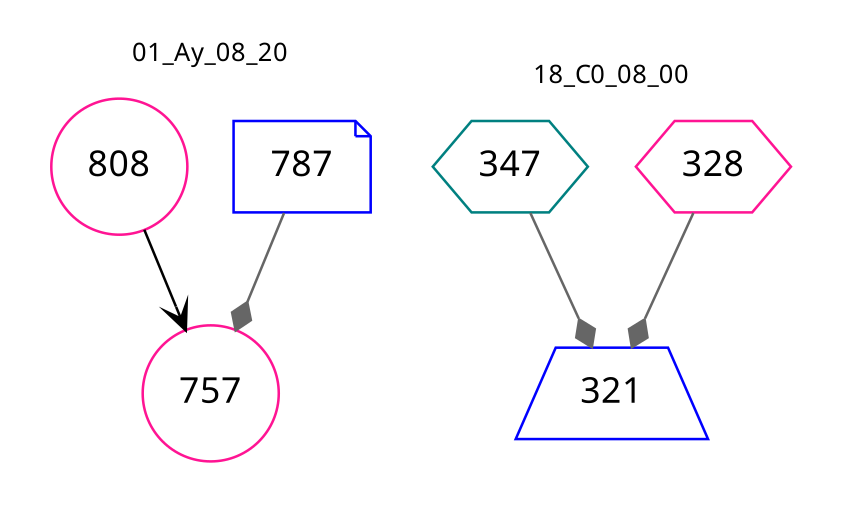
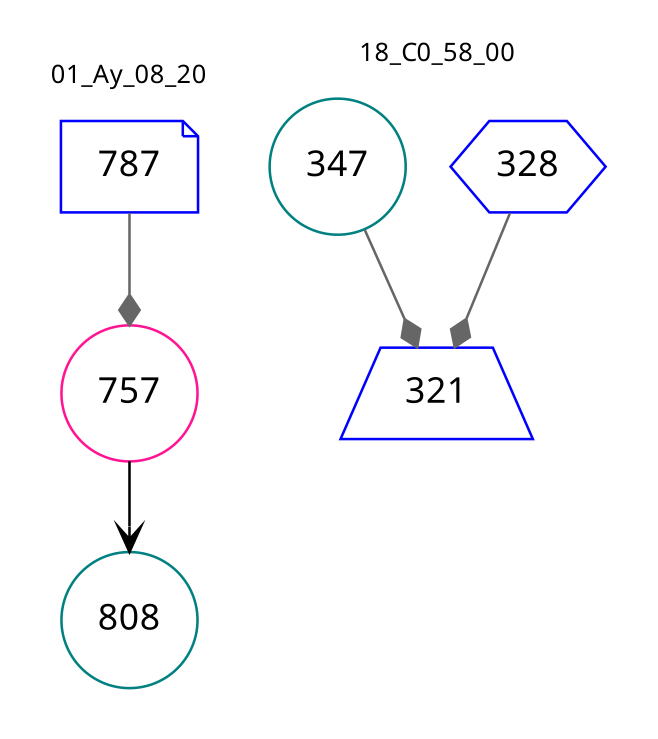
cluster "18_C0_08_00": label "18_C0_08_00" -> "18_C0_58_00"
node "808": color deeppink -> teal
node "347": shape hexagon -> circle
node "328": color deeppink -> blue
edge "808" -> "757": reversed
